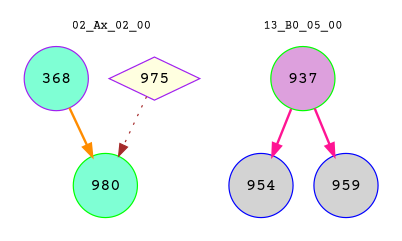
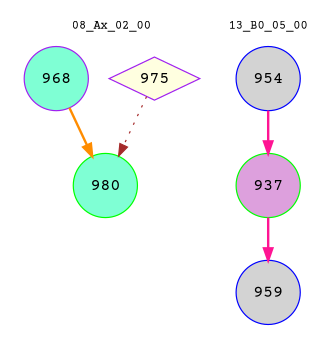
cluster "02_Ax_02_00": label "02_Ax_02_00" -> "08_Ax_02_00"
node "368": label "368" -> "968"
edge "937" -> "954": reversed
